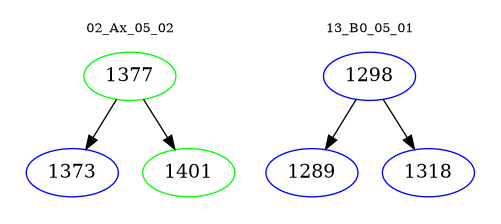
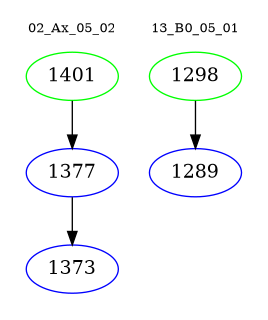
node "1377": color green -> blue
node "1298": color blue -> green
edge "1377" -> "1401": reversed
node "1318": removed
